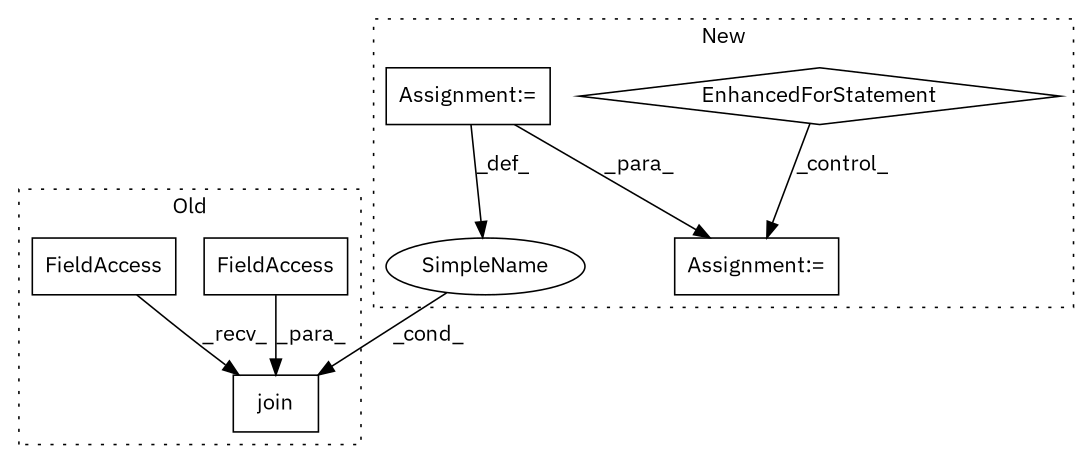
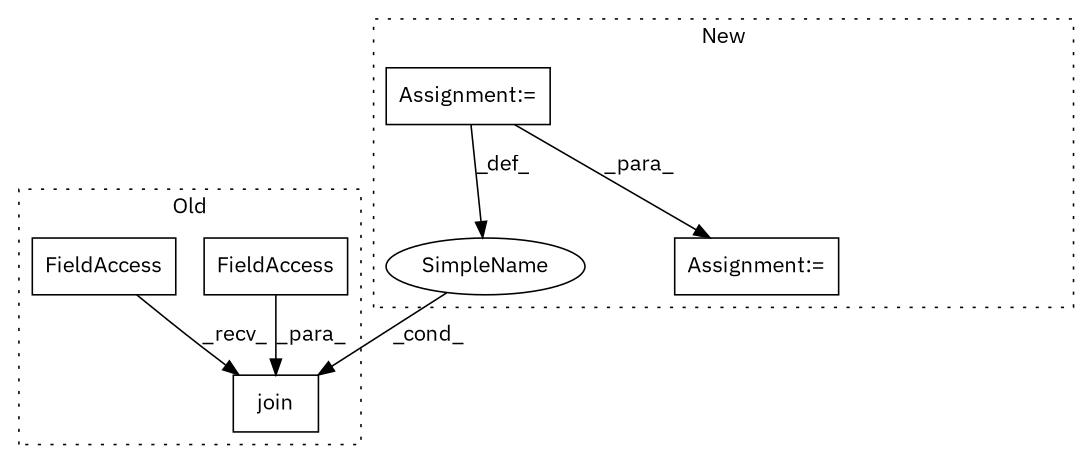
node "EnhancedForStatement": removed
